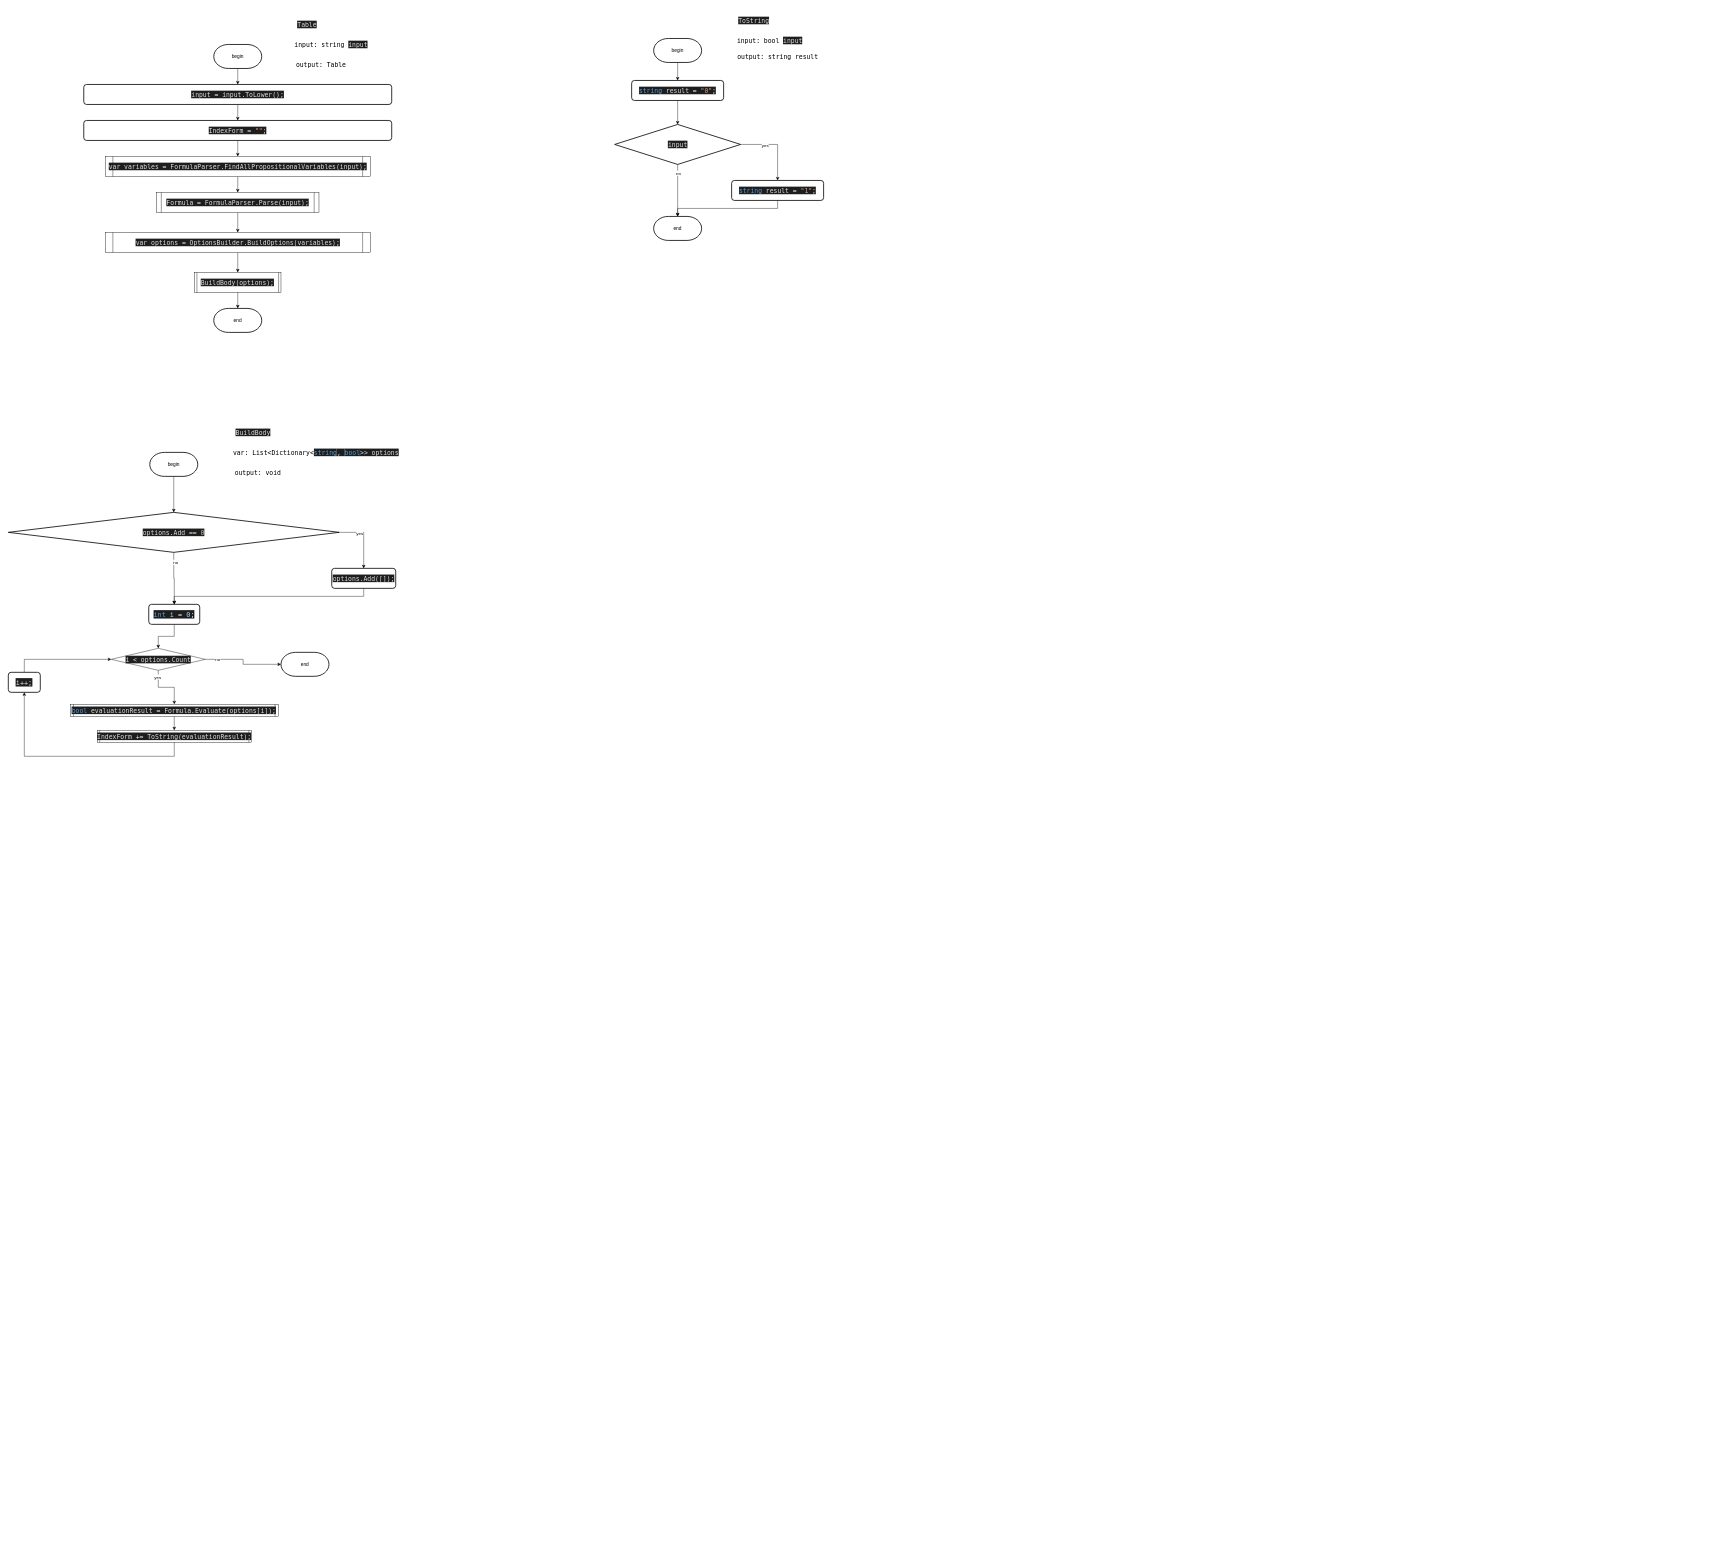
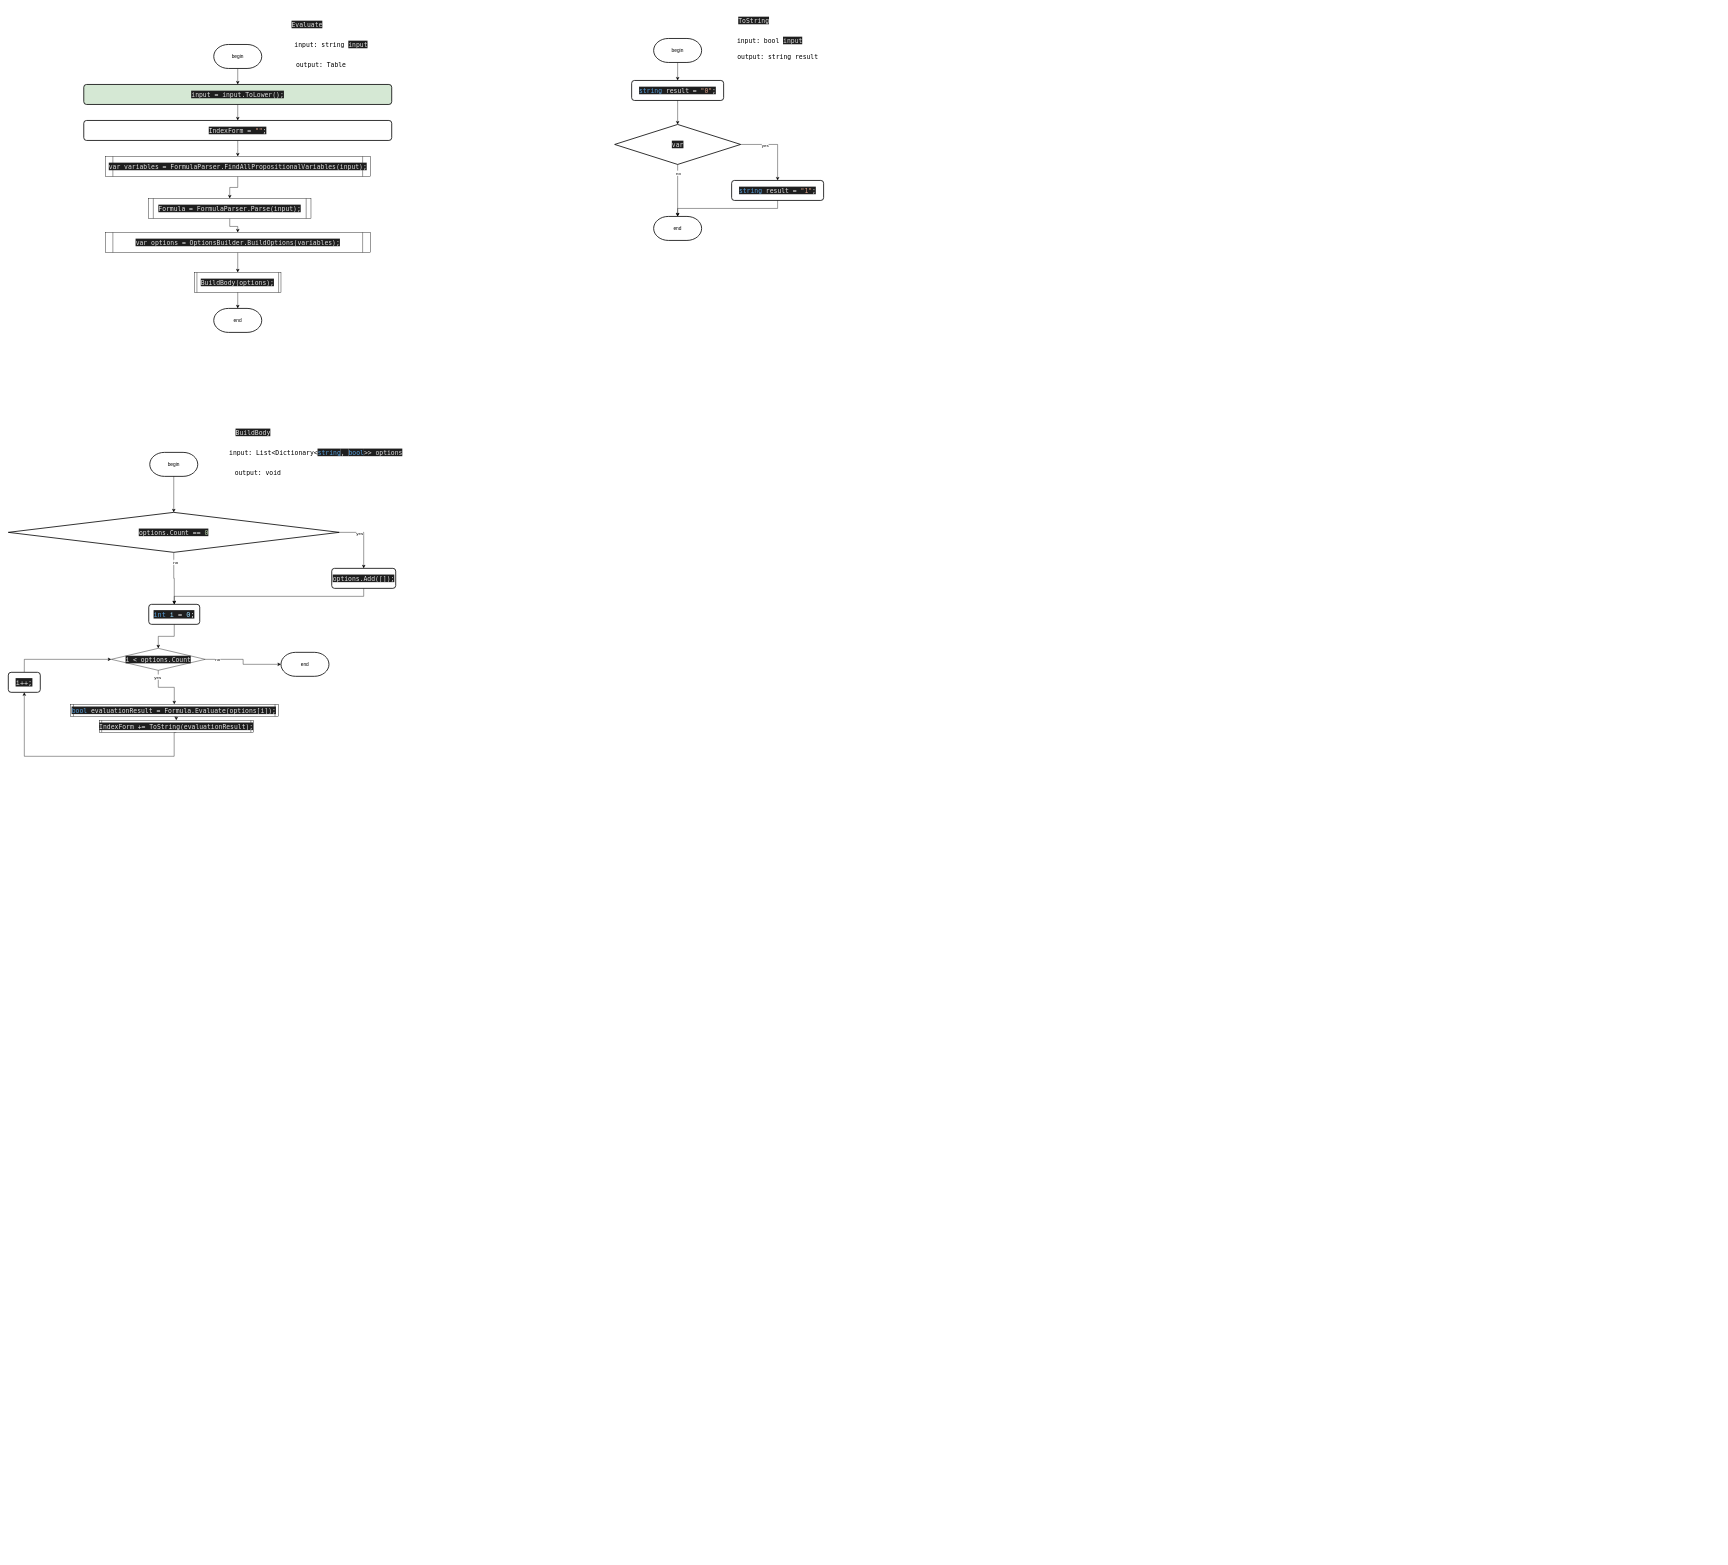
node "Table": label "Table" -> "Evaluate"
node "input = input.ToLower();": fillcolor #ffffff -> #d5e8d4
node "input": label "input" -> "var"
node "Formula = FormulaParser.Parse(input);": moved (238, 202) -> (230, 208)
node "var: List<Dictionary<string, bool>> options": label "var: List<Dictionary<string, bool>> options" -> "input: List<Dictionary<string, bool>> options"
node "options.Add == 0": label "options.Add == 0" -> "options.Count == 0"
node "IndexForm += ToString(evaluationResult);": moved (174, 736) -> (176, 726)
